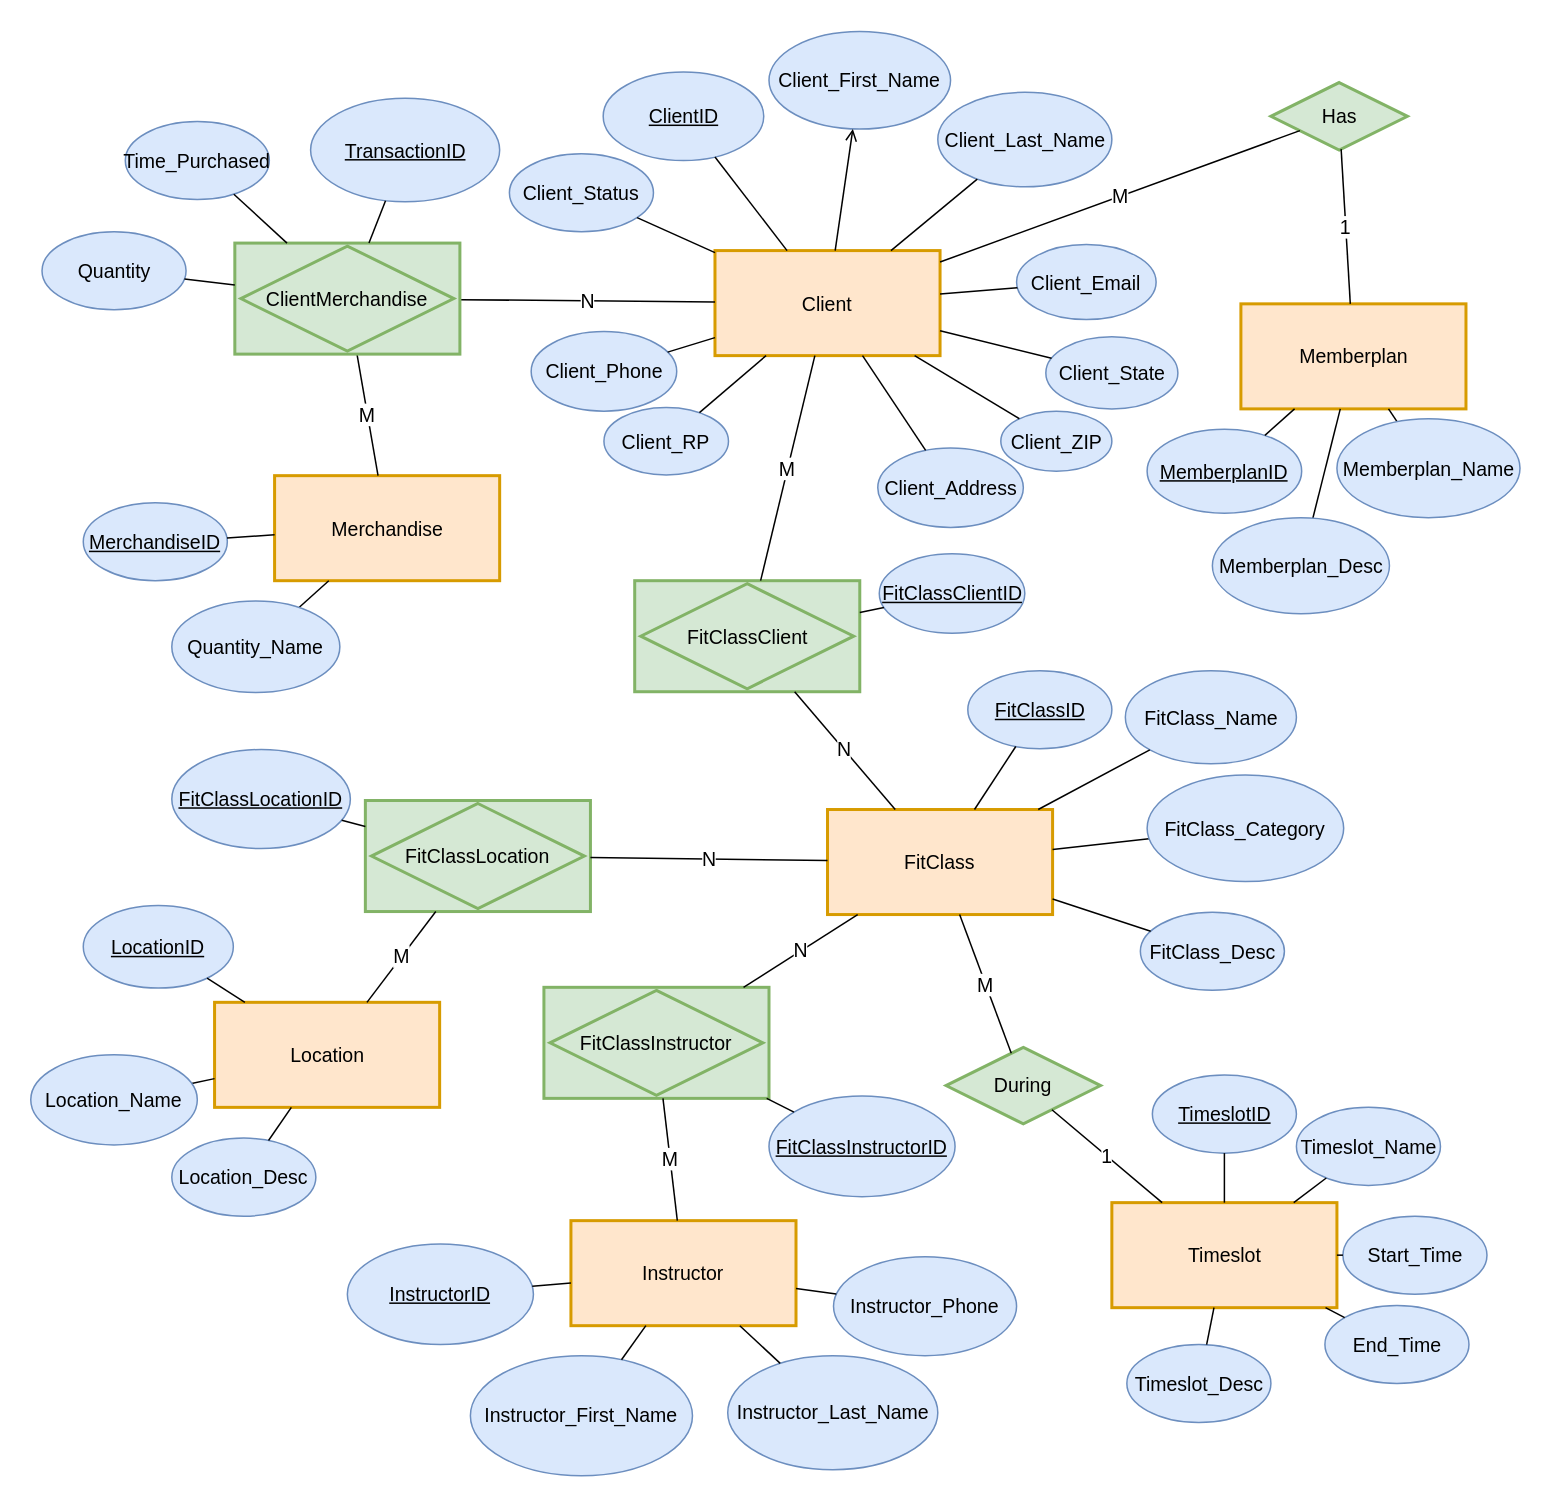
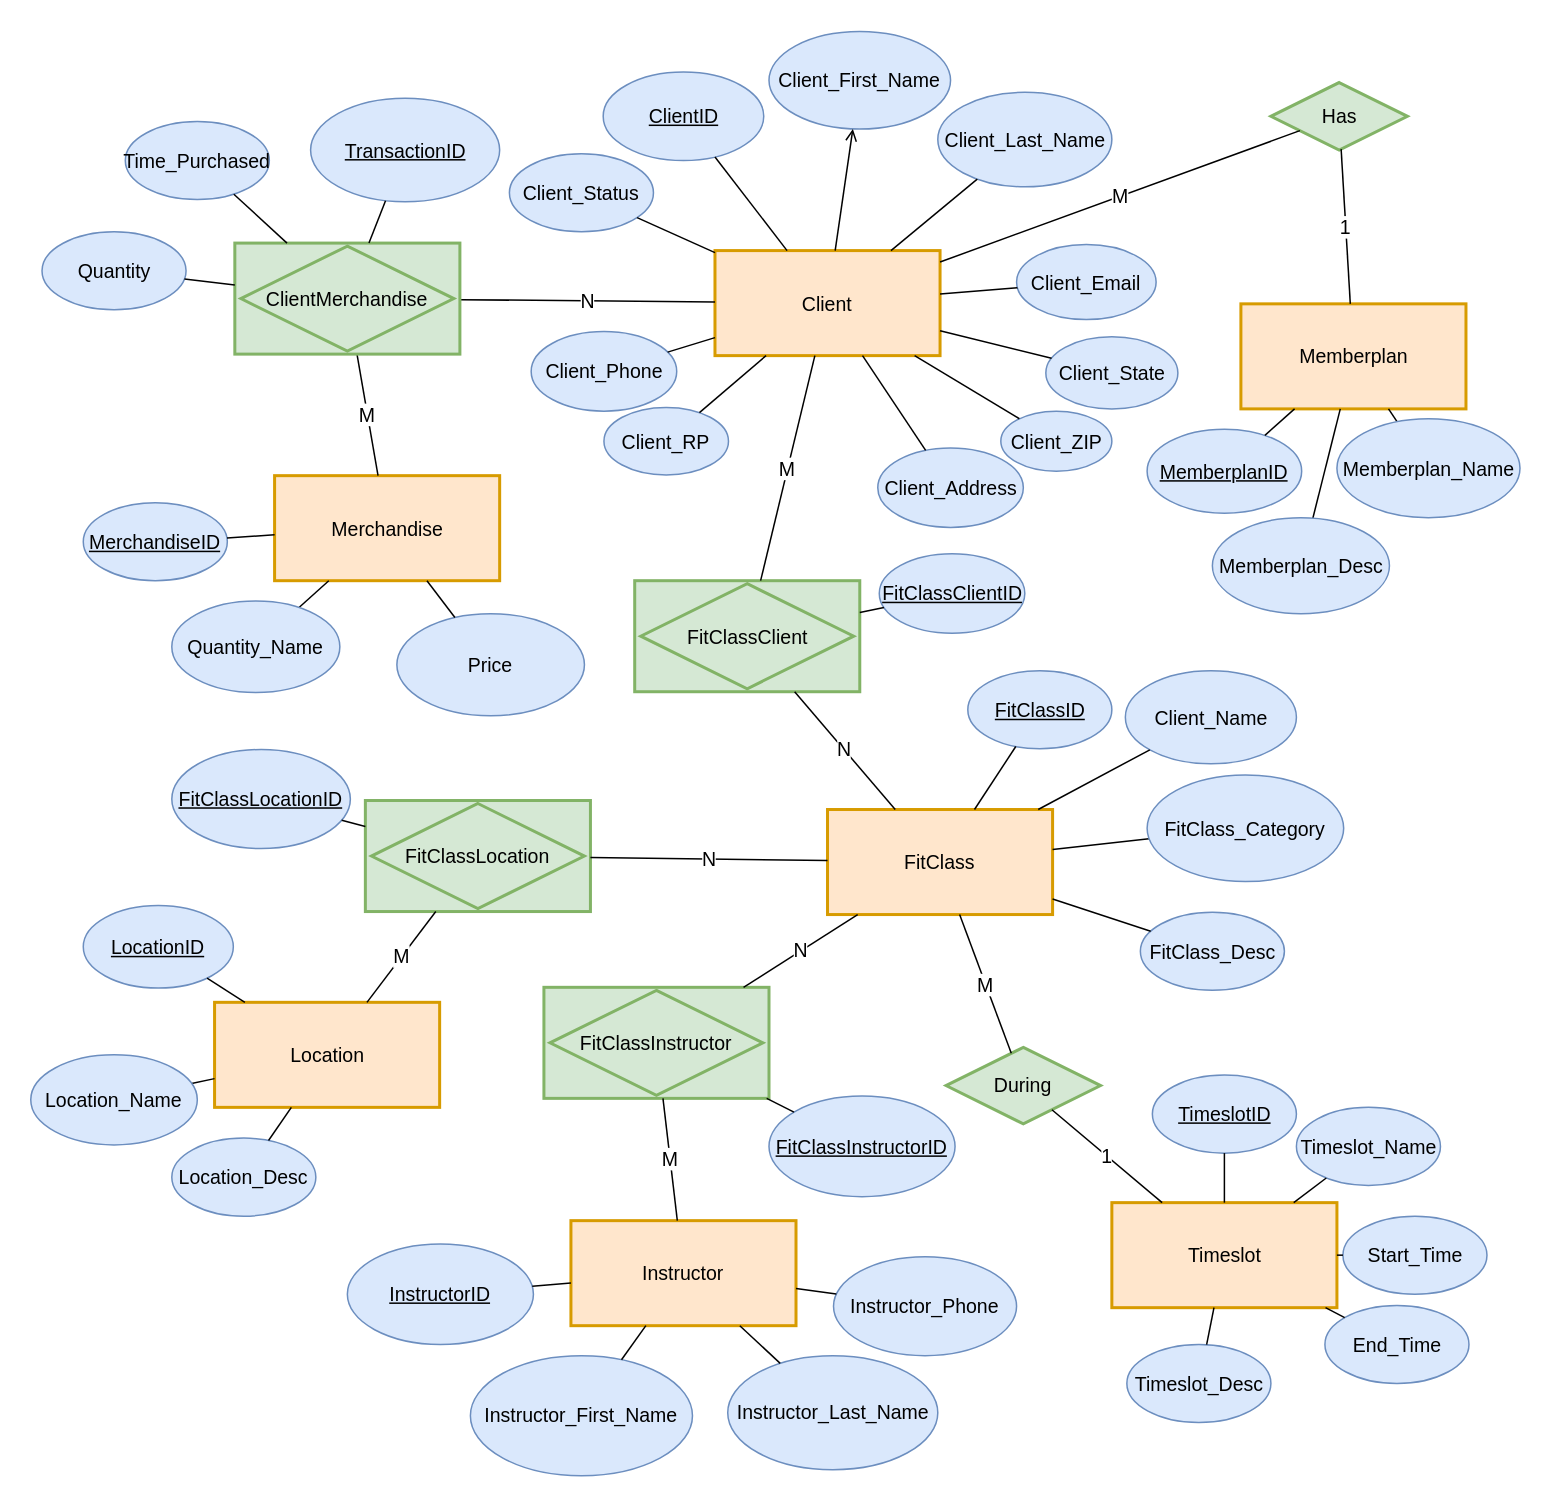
edge "Merchandise" -- "Price": added
node "Price": added
node "FitClass_Name": label "FitClass_Name" -> "Client_Name"
